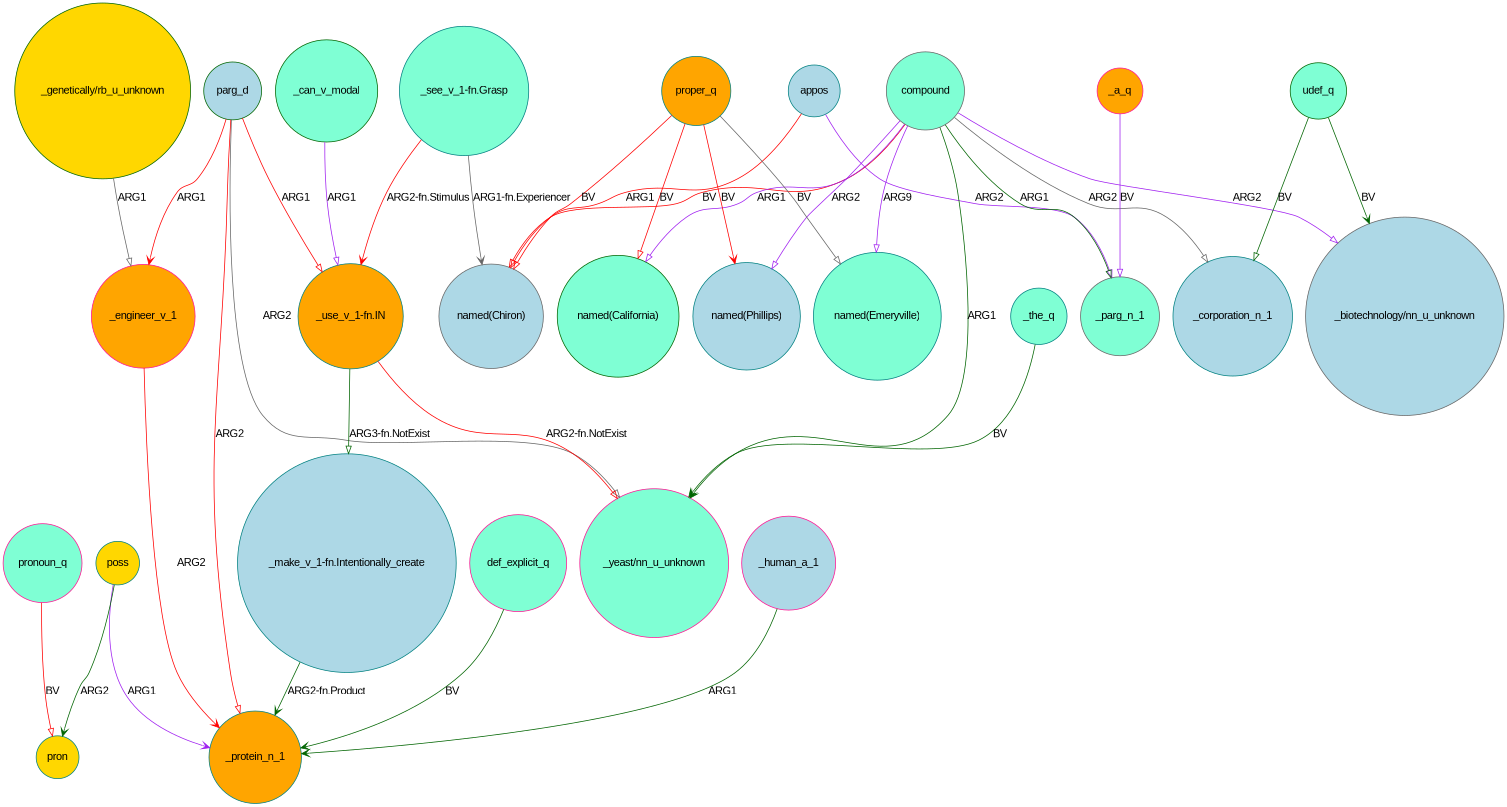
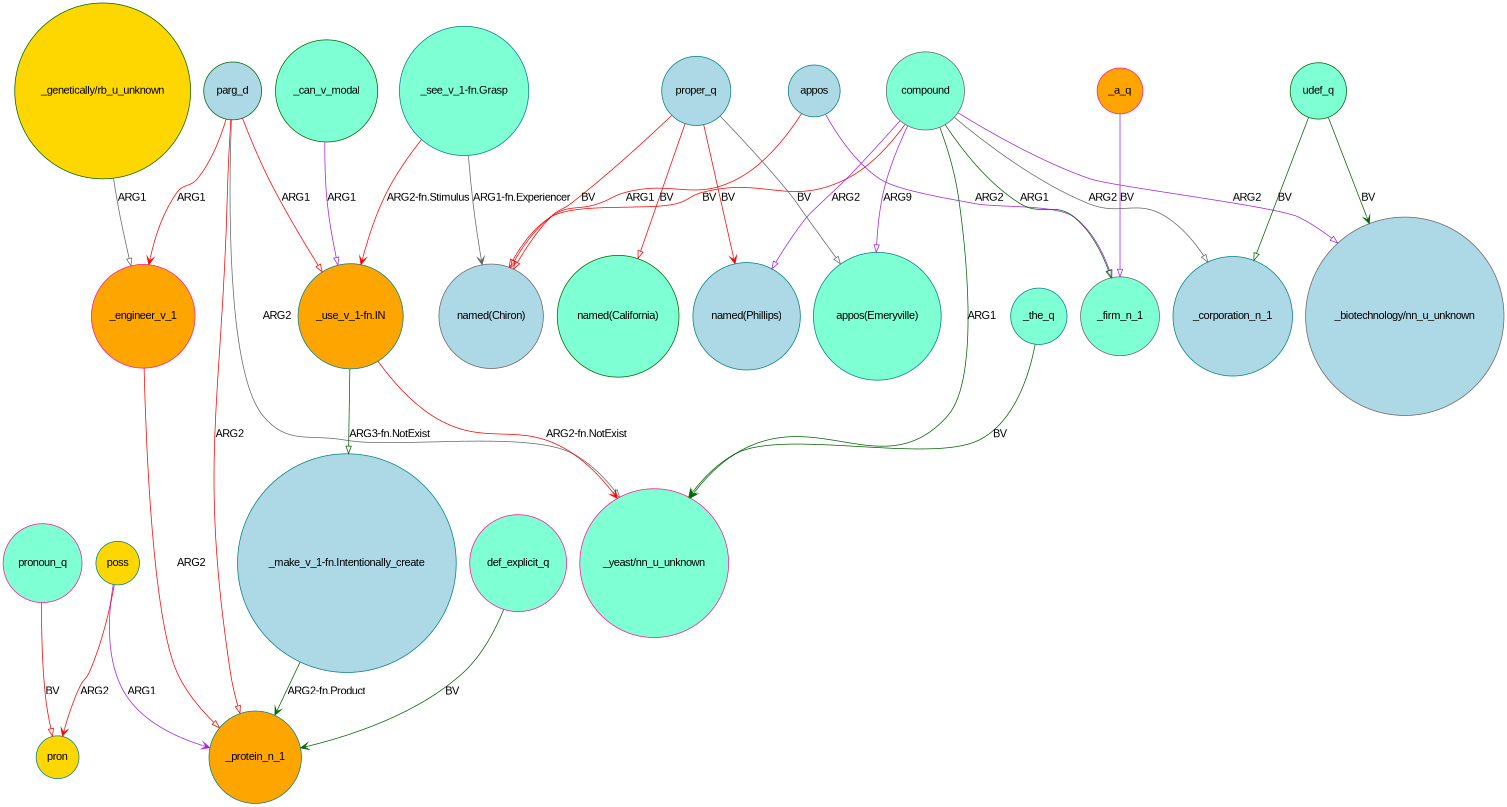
node "proper_q": fillcolor orange -> lightblue
edge "compound" -> "named(California)": removed, label "ARG1"
node "named(Emeryville)": label "named(Emeryville)" -> "appos(Emeryville)"
node "_parg_n_1": label "_parg_n_1" -> "_firm_n_1"
edge "_use_v_1-fn.IN" -> "_yeast/nn_u_unknown": arrowhead onormal -> vee
edge "_engineer_v_1" -> "_protein_n_1": arrowhead vee -> onormal
node "_human_a_1": removed
edge "poss" -> "pron": color darkgreen -> red
